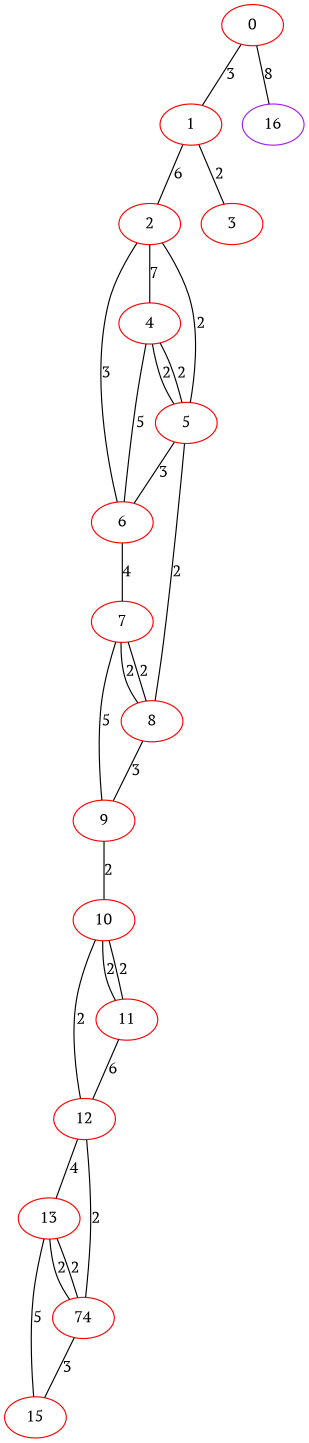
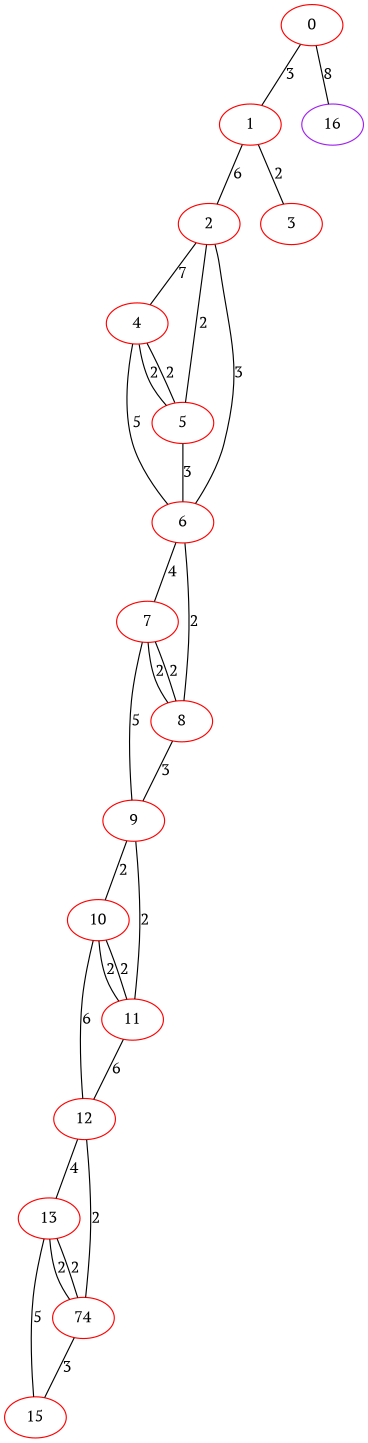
edge "5" -- "8": now "6" -- "8"
edge "9" -- "11": added, label "2"
edge "10" -- "12": label "2" -> "6"
